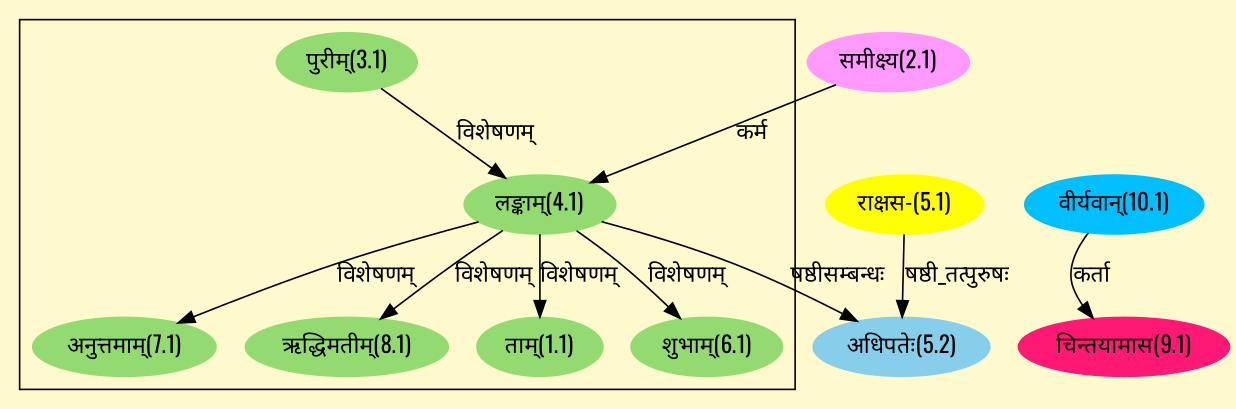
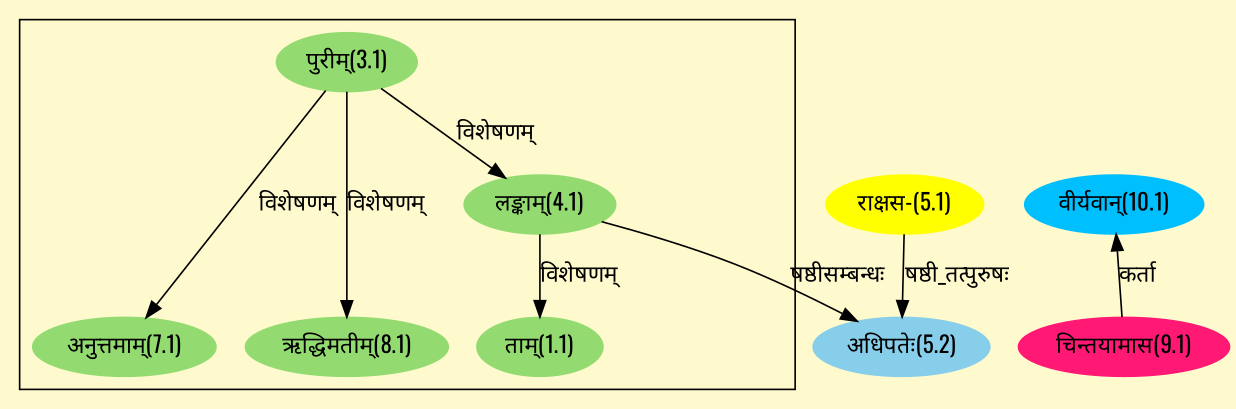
node "समीक्ष्य(2.1)": removed
edge "लङ्काम्(4.1)" -> "अनुत्तमाम्(7.1)": now "पुरीम्(3.1)" -> "अनुत्तमाम्(7.1)"
edge "वीर्यवान्(10.1)" -> "चिन्तयामास(9.1)": reversed
edge "लङ्काम्(4.1)" -> "ऋद्धिमतीम्(8.1)": now "पुरीम्(3.1)" -> "ऋद्धिमतीम्(8.1)"
node "शुभाम्(6.1)": removed
